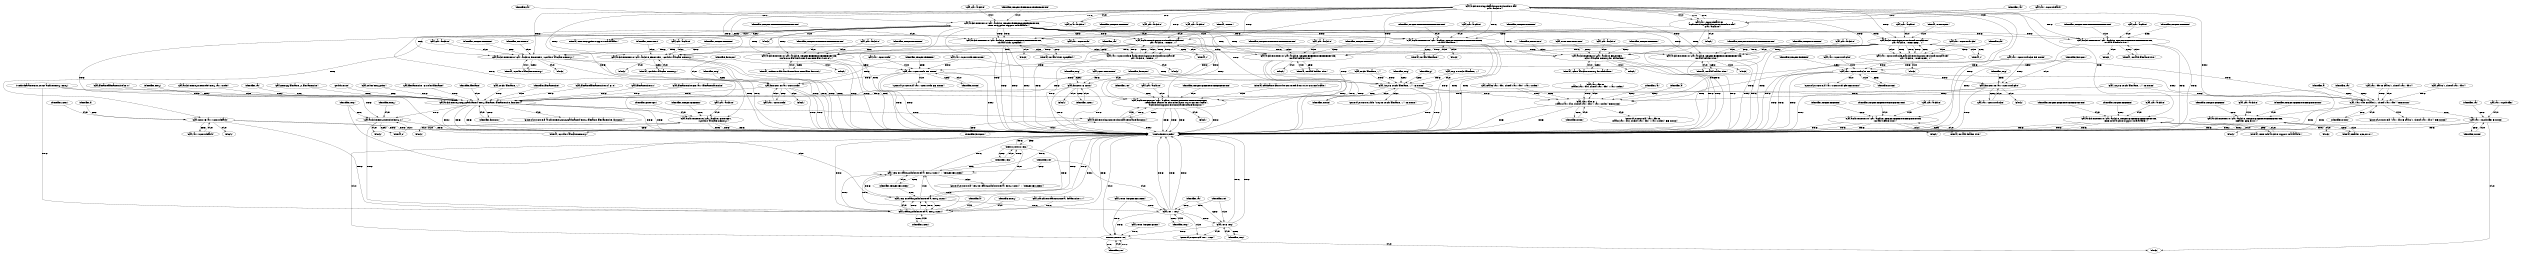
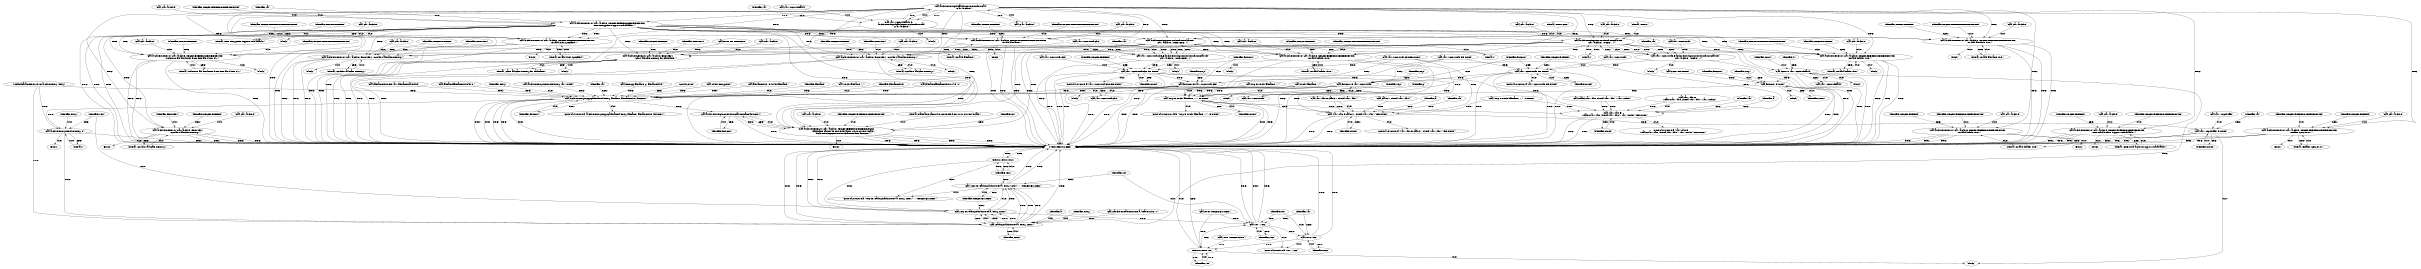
edge "(Call,sconv = rar->sconv_default)" -> "(Call,fn_sconv = sconv)": added, label "DDG:"
node "(Call,filename_size++)": removed
edge "(MethodReturn,RET)" -> "(Return,return ret;)": label "AST: " -> "CFG: "
edge "(Call,ret > ret2)" -> "(Return,return ret;)": reversed
